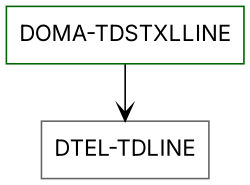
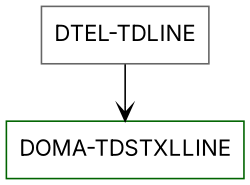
edge "DOMA-TDSTXLLINE" -> "DTEL-TDLINE": reversed
